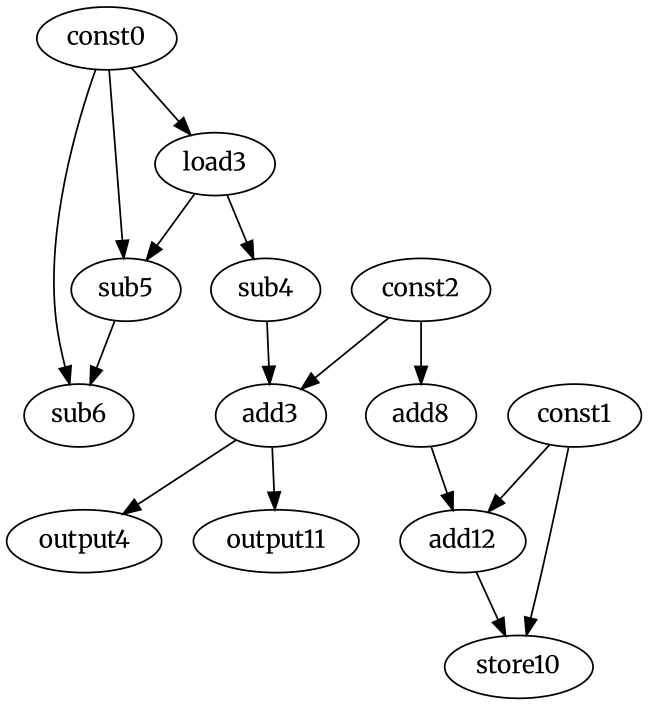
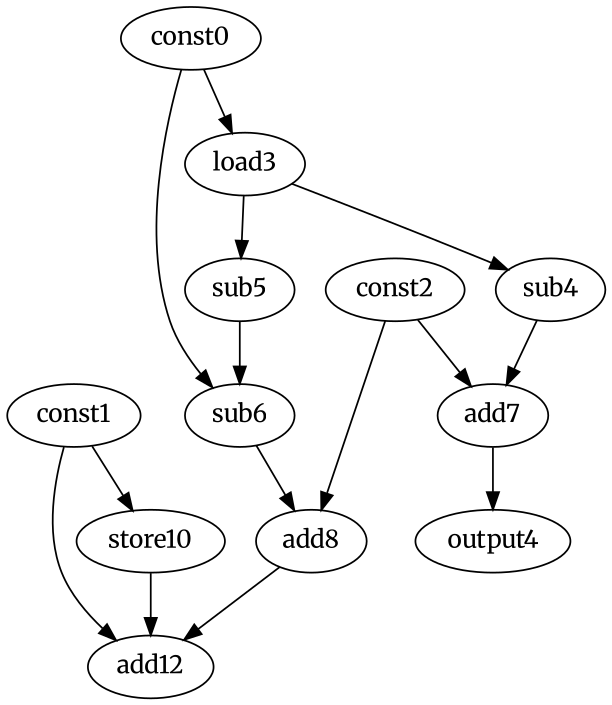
edge "const0" -> "sub5": removed
node "add3": label "add3" -> "add7"
edge "sub6" -> "add8": added
node "output11": removed
edge "add12" -> "store10": reversed
